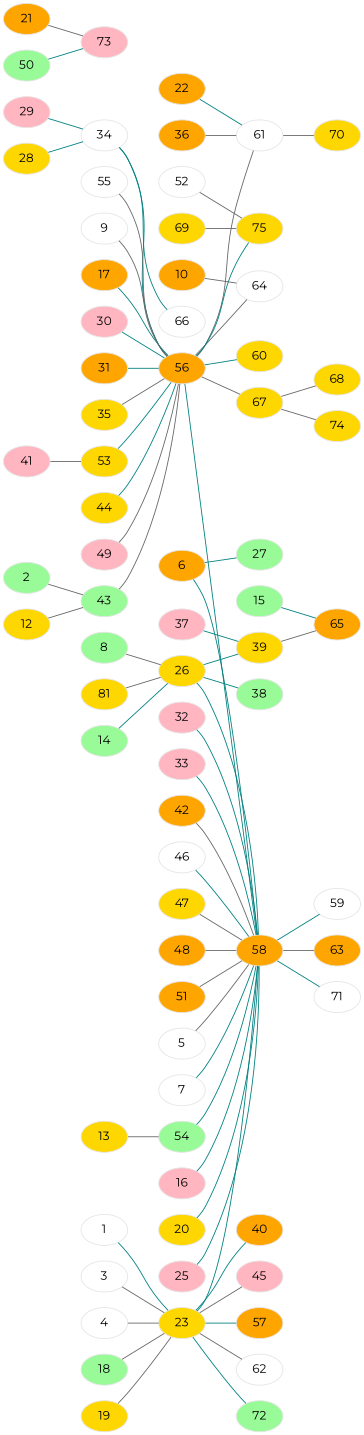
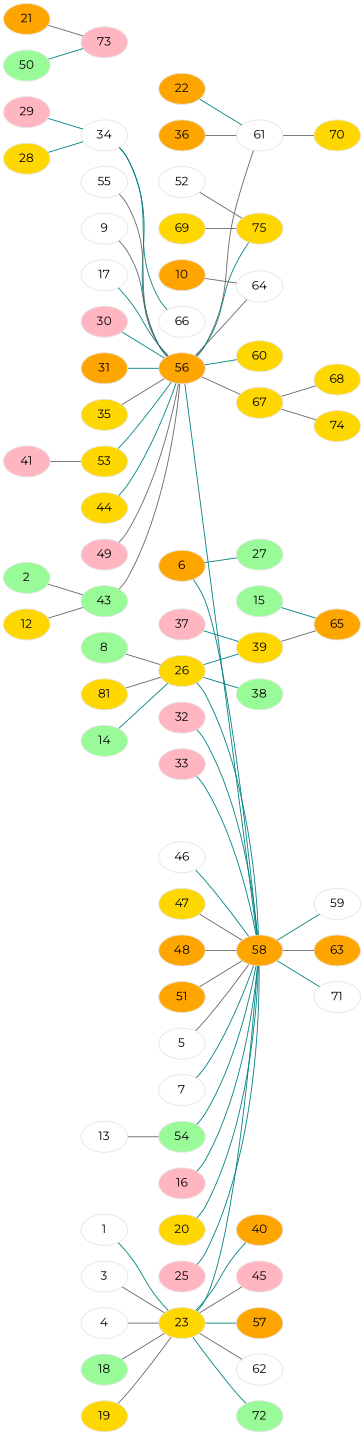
node "17": fillcolor orange -> white
node "42": removed
node "13": fillcolor gold -> white
